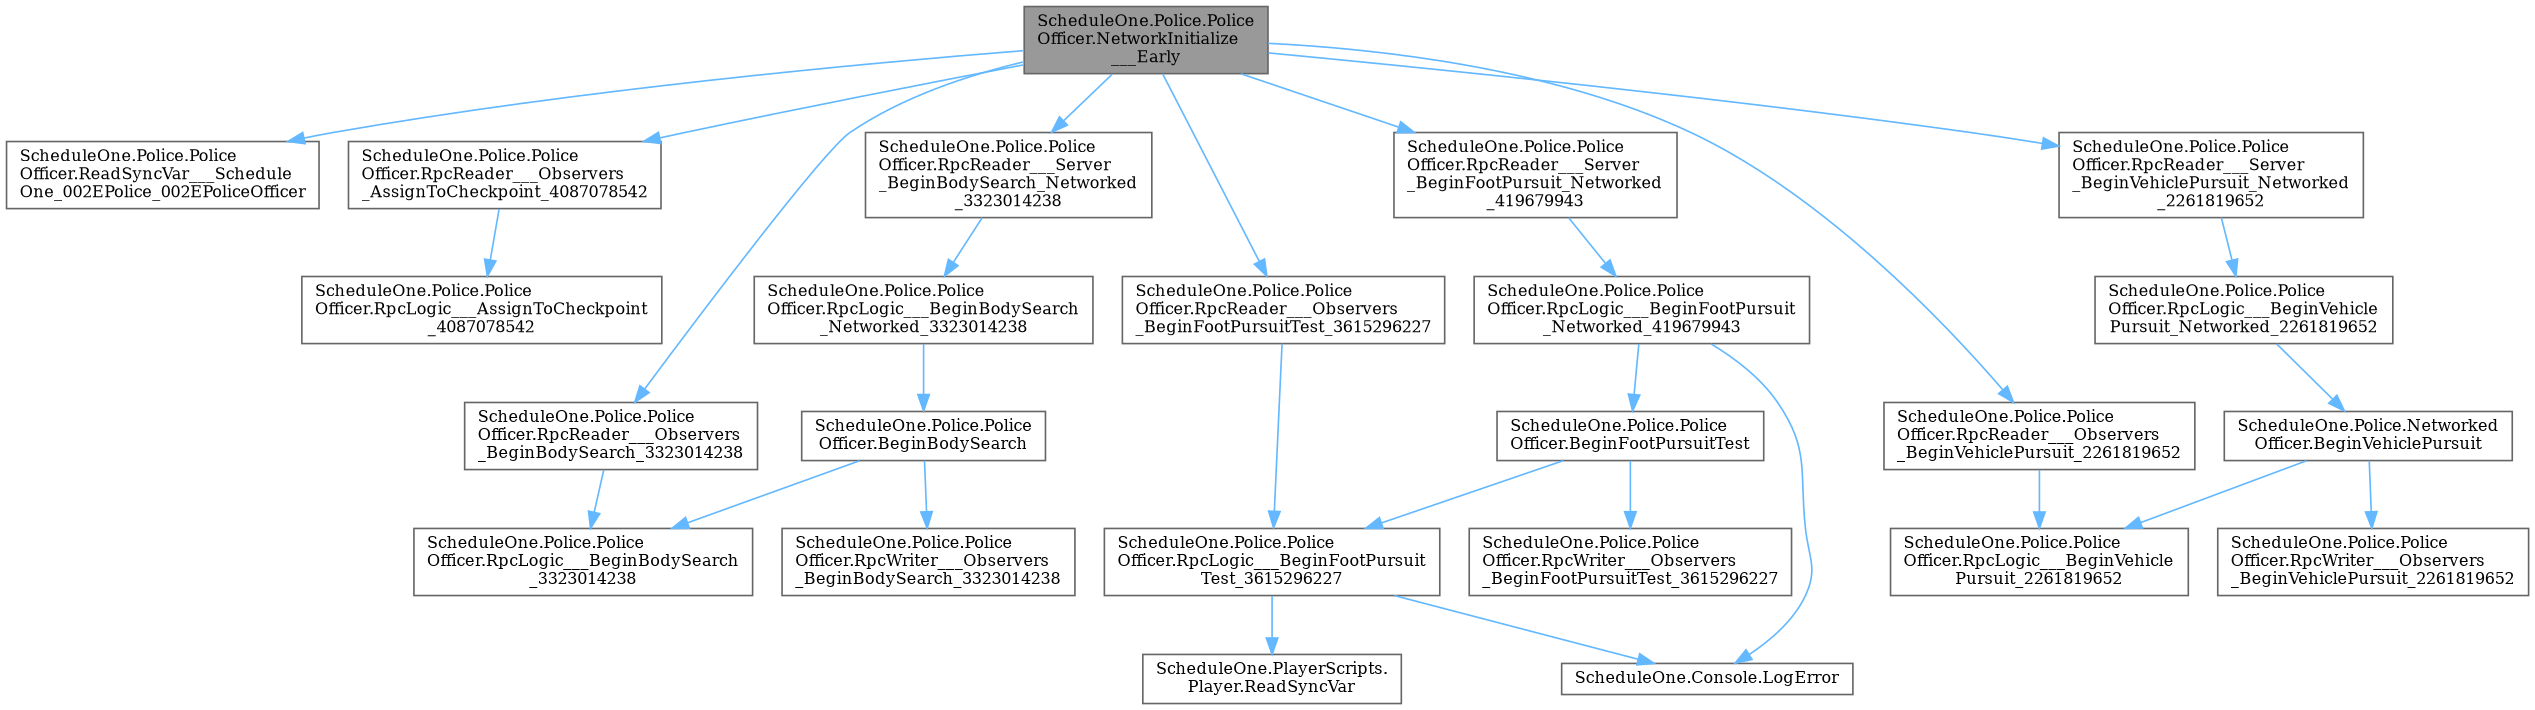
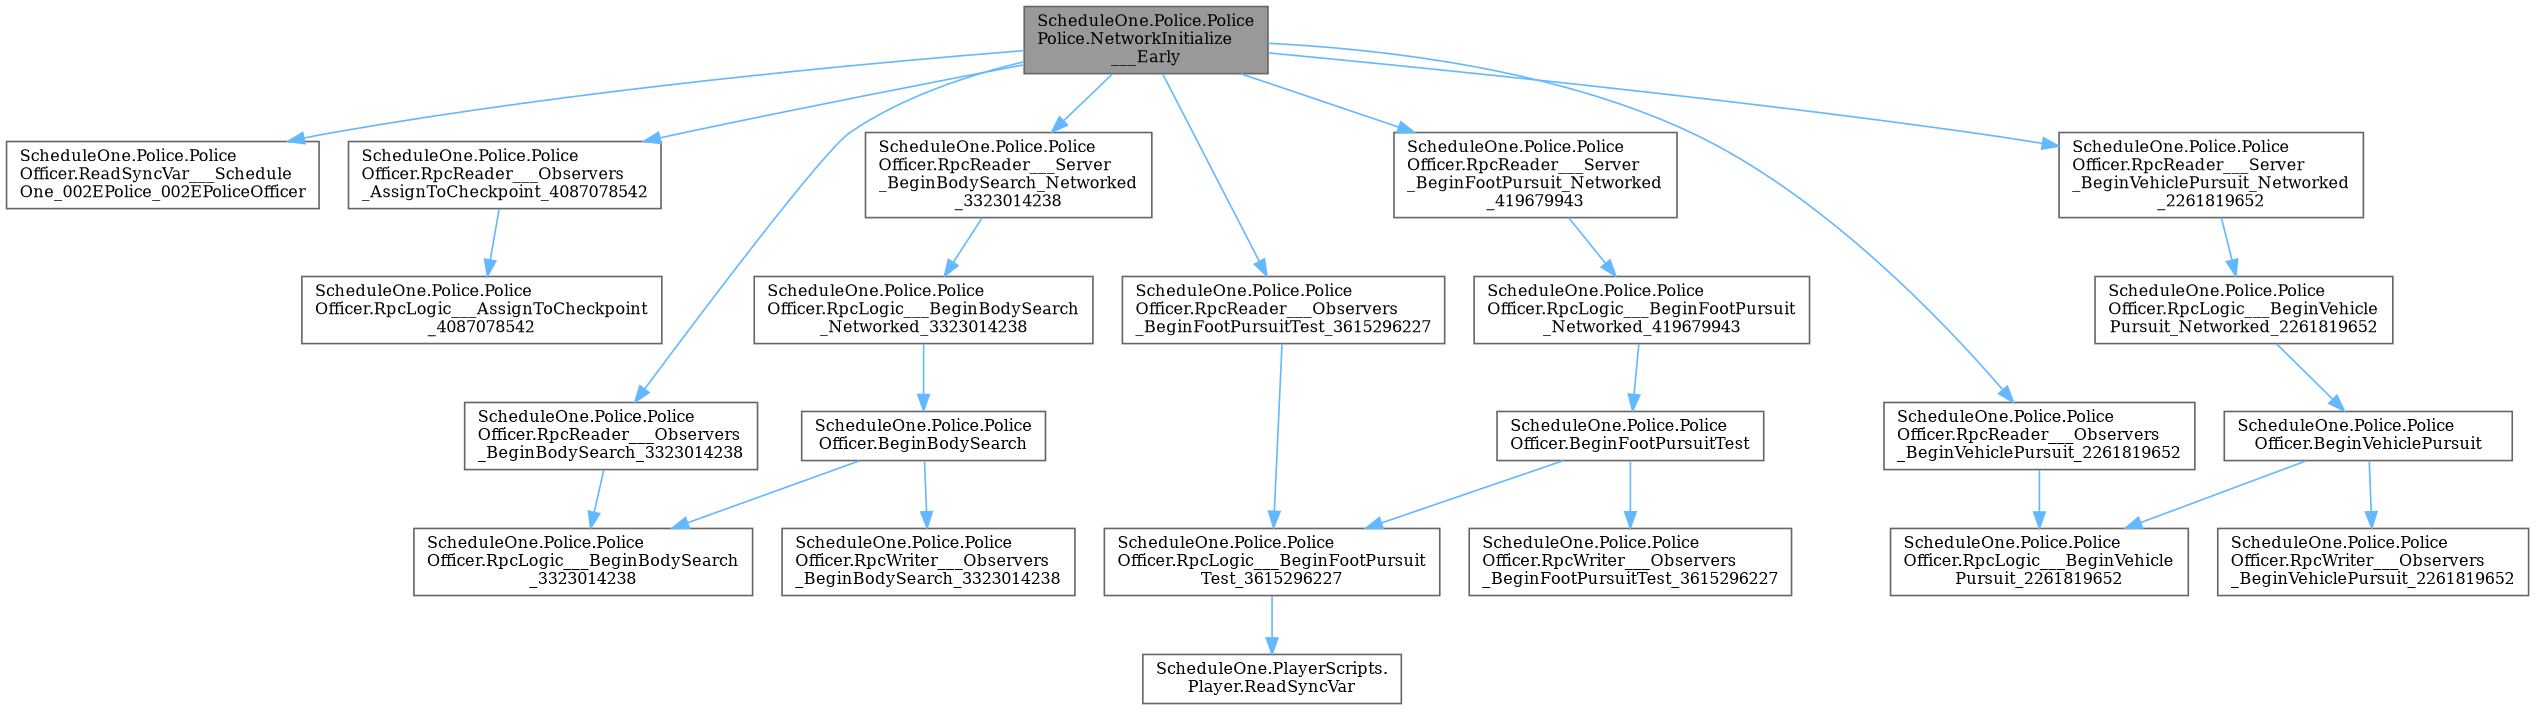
node "ScheduleOne.Police.Police Officer.NetworkInitialize ___Early": label "ScheduleOne.Police.Police Officer.NetworkInitialize ___Early" -> "ScheduleOne.Police.Police Police.NetworkInitialize ___Early"
node "ScheduleOne.Police.Networked Officer.BeginVehiclePursuit": label "ScheduleOne.Police.Networked Officer.BeginVehiclePursuit" -> "ScheduleOne.Police.Police Officer.BeginVehiclePursuit"
node "ScheduleOne.Console.LogError": removed
